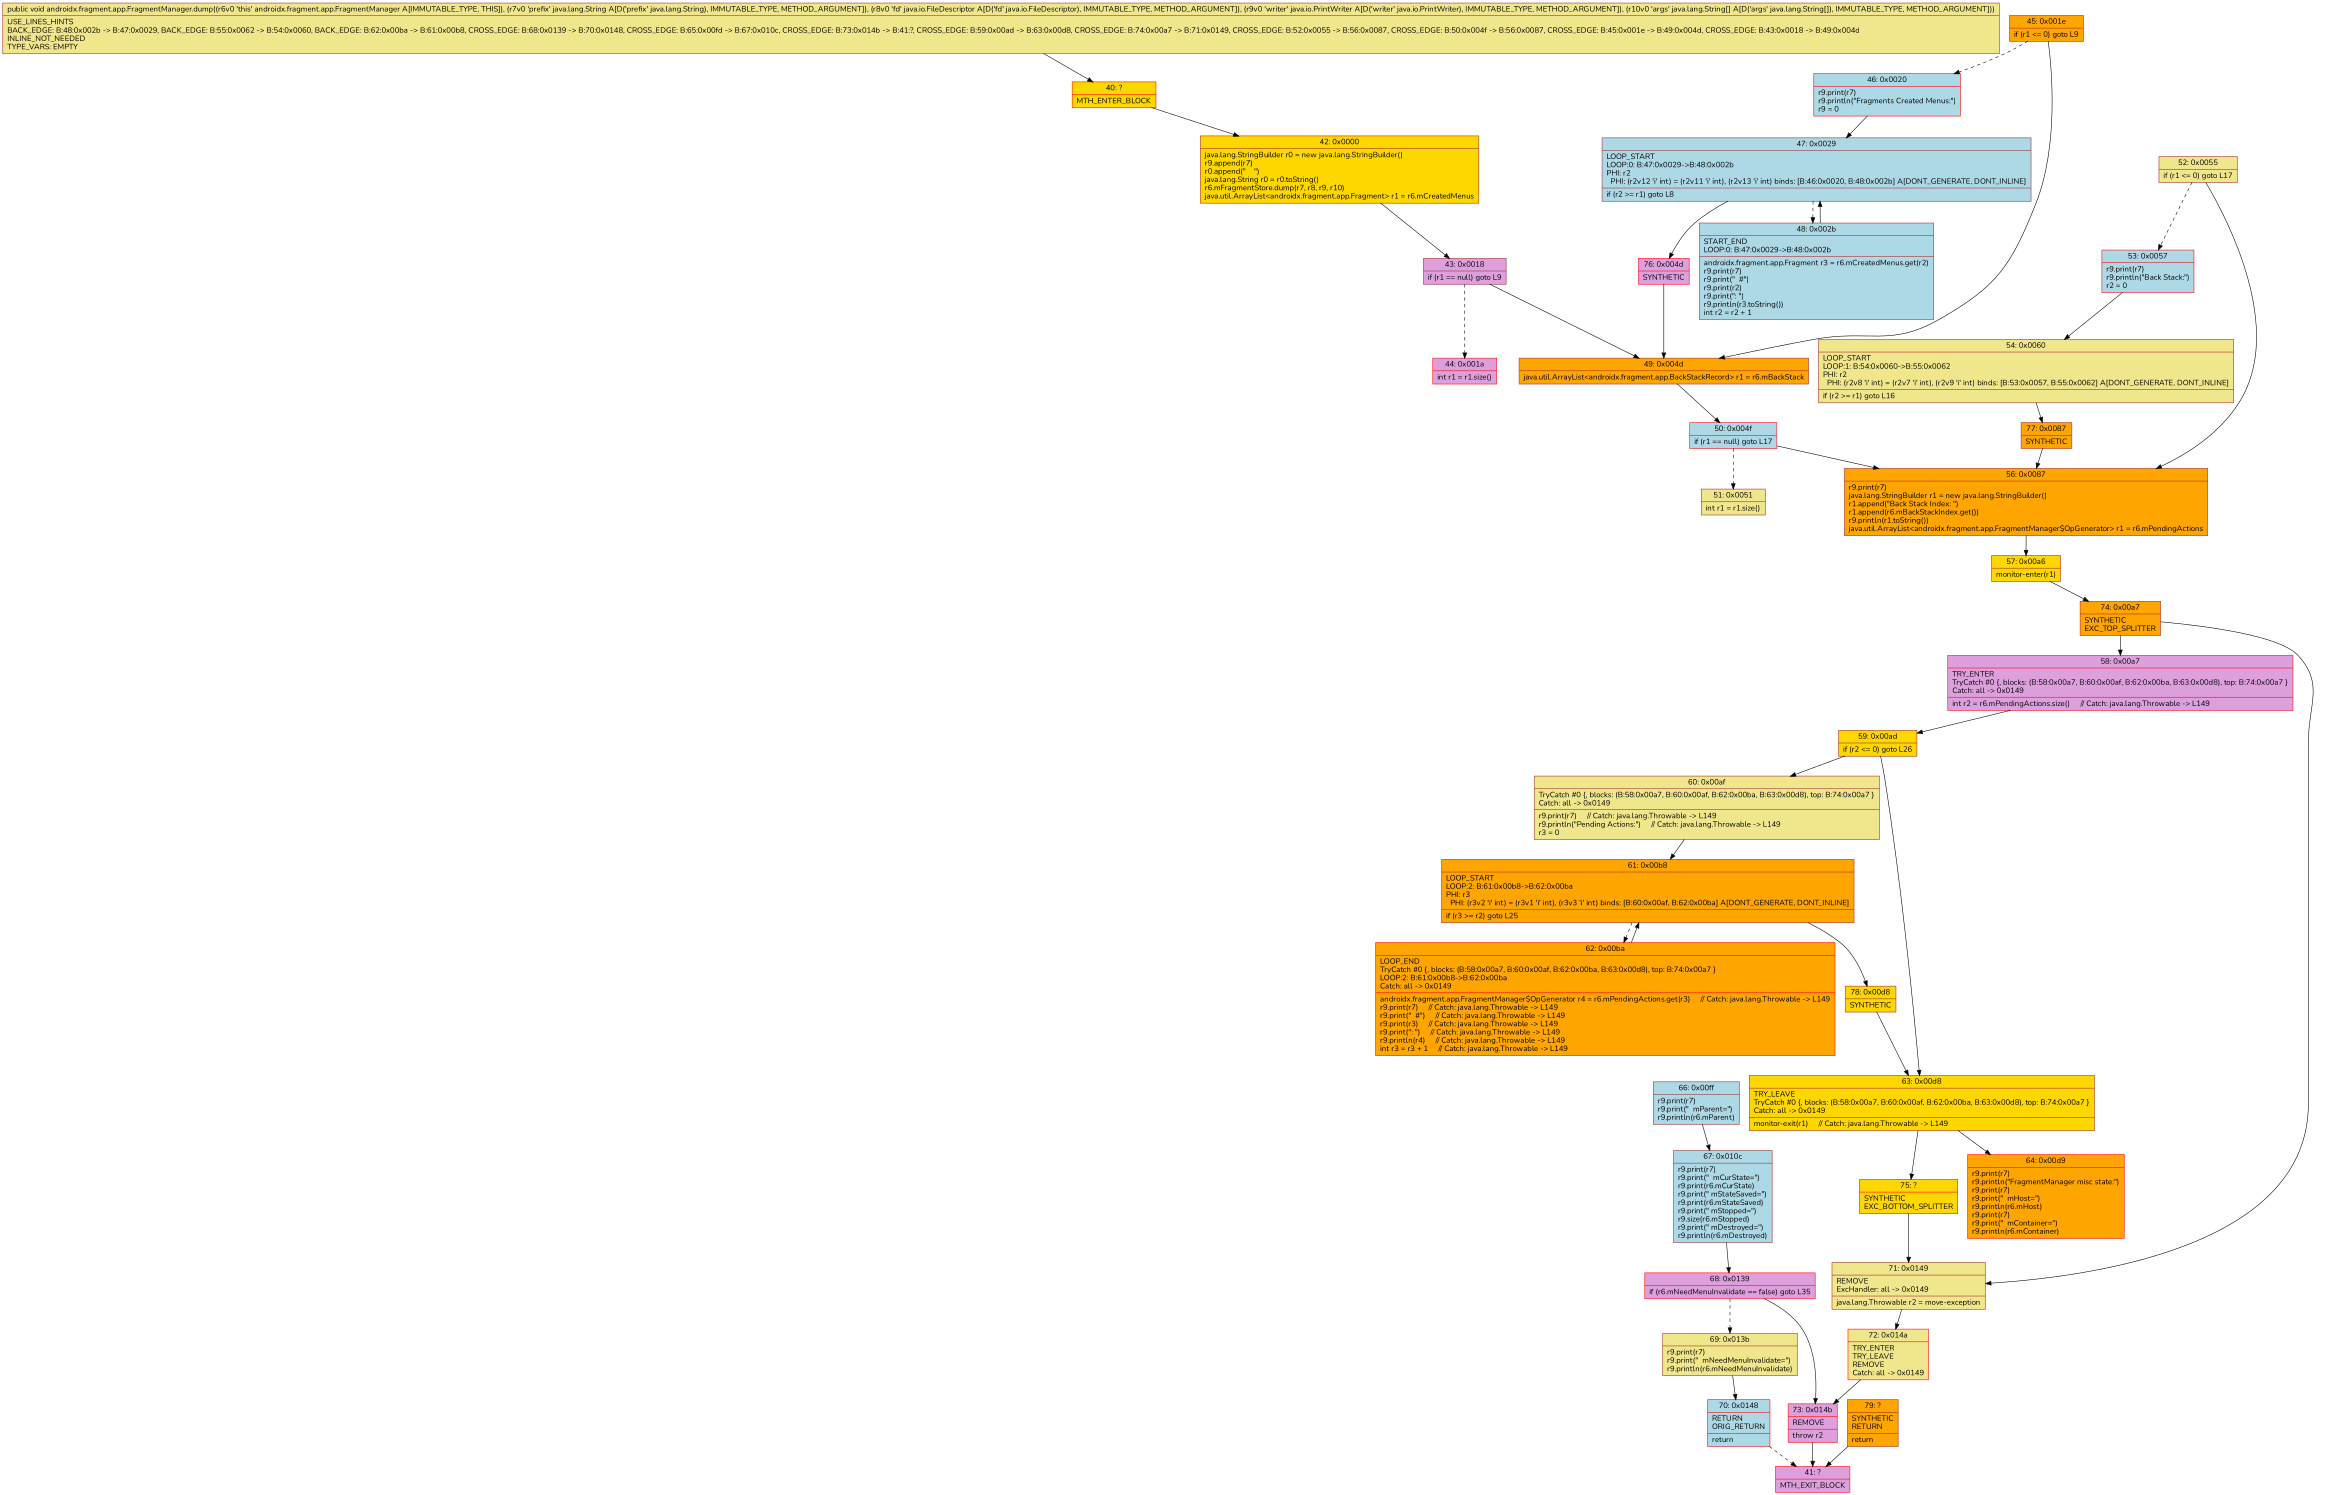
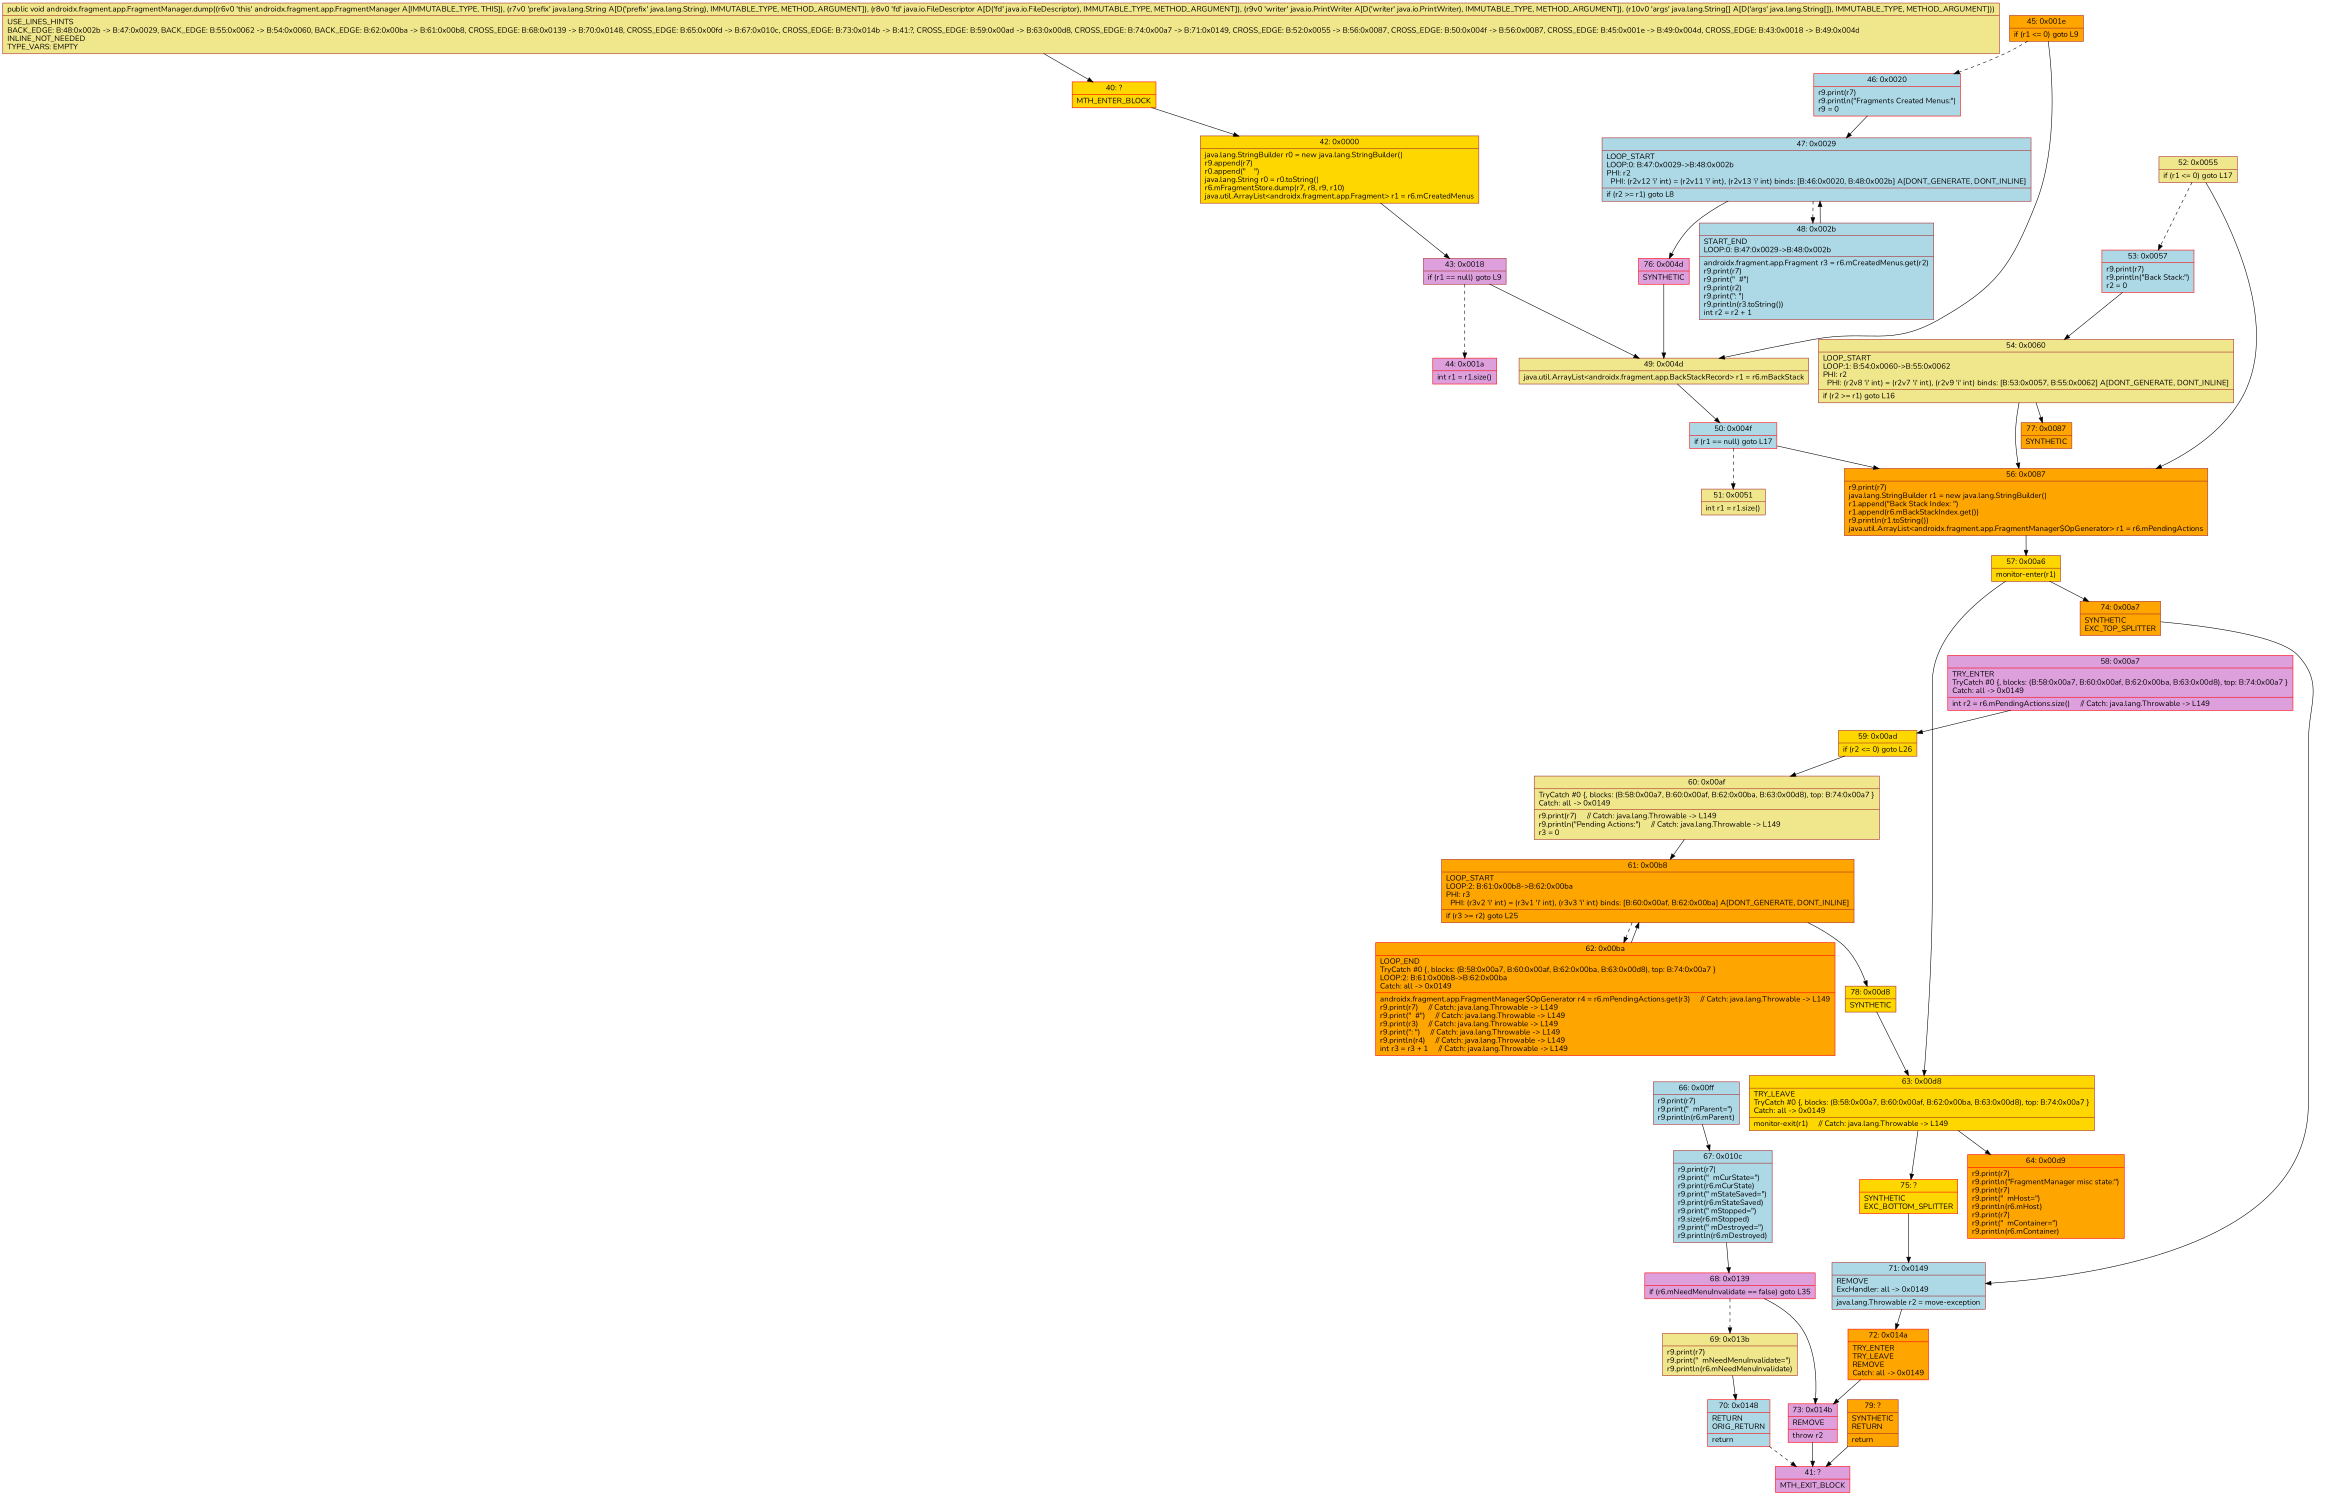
node "49: 0x004d": fillcolor orange -> khaki
edge "77: 0x0087" -> "56: 0x0087": now "54: 0x0060" -> "56: 0x0087"
edge "74: 0x00a7" -> "58: 0x00a7": removed
edge "59: 0x00ad" -> "63: 0x00d8": now "57: 0x00a6" -> "63: 0x00d8"
node "71: 0x0149": fillcolor khaki -> lightblue
node "72: 0x014a": fillcolor khaki -> orange
